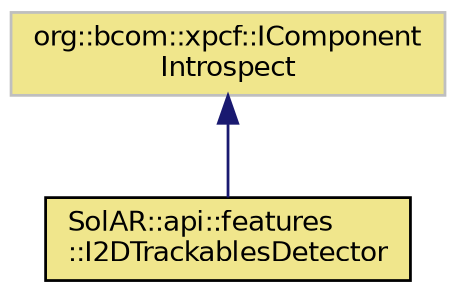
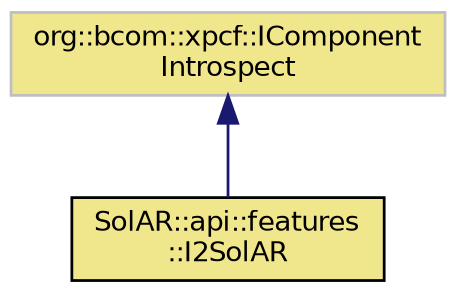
node "SolAR::api::features ::I2DTrackablesDetector": label "SolAR::api::features ::I2DTrackablesDetector" -> "SolAR::api::features ::I2SolAR"
